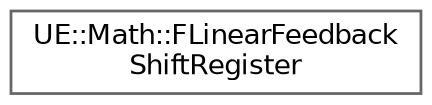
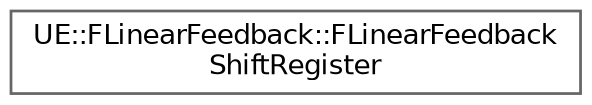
node "UE::Math::FLinearFeedback ShiftRegister": label "UE::Math::FLinearFeedback ShiftRegister" -> "UE::FLinearFeedback::FLinearFeedback ShiftRegister"
